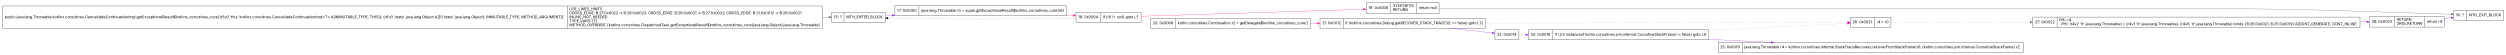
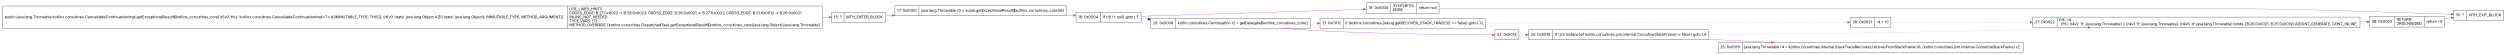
node "19: 0x0006": text "RETURN" -> "EDGE"
edge "18: 0x0004" -> "19: 0x0006": color deeppink -> purple
edge "18: 0x0004" -> "15: ?": now "18: 0x0004" -> "20: 0x0008"
edge "27: 0x0022" -> "28: 0x0023": color purple -> gray40
edge "20: 0x0008" -> "21: 0x0012": style solid -> dotted
edge "21: 0x0012" -> "26: 0x0021": color purple -> gray40
node "28: 0x0023": text "ORIG_RETURN" -> "ORIG_NEEDED"
edge "23: 0x0016" -> "26: 0x0021": now "23: 0x0016" -> "27: 0x0022"
edge "21: 0x0012" -> "22: 0x0014": now "20: 0x0008" -> "22: 0x0014"
edge "22: 0x0014" -> "23: 0x0016": color purple -> deeppink
edge "23: 0x0016" -> "25: 0x0019": color purple -> deeppink
